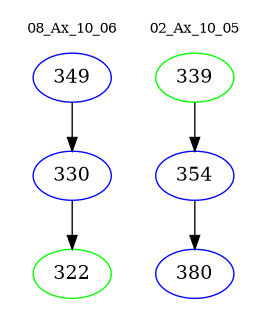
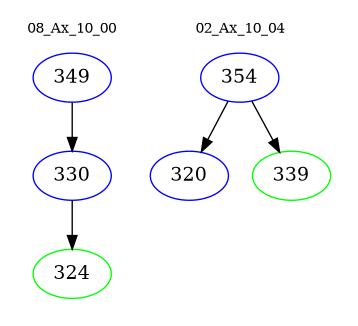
cluster "08_Ax_10_06": label "08_Ax_10_06" -> "08_Ax_10_00"
cluster "02_Ax_10_05": label "02_Ax_10_05" -> "02_Ax_10_04"
edge "339" -> "354": reversed
node "322": label "322" -> "324"
node "380": label "380" -> "320"
